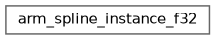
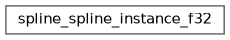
node "arm_spline_instance_f32": label "arm_spline_instance_f32" -> "spline_spline_instance_f32"
